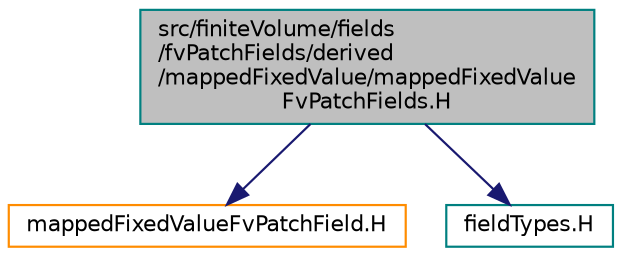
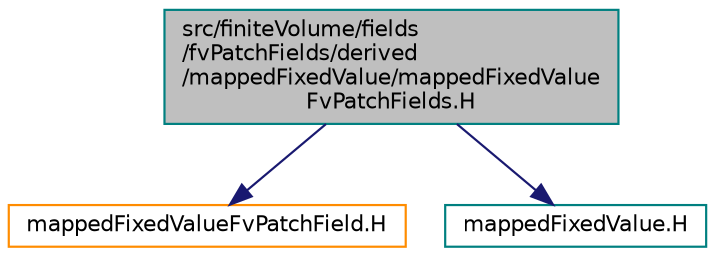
node "fieldTypes.H": label "fieldTypes.H" -> "mappedFixedValue.H"
